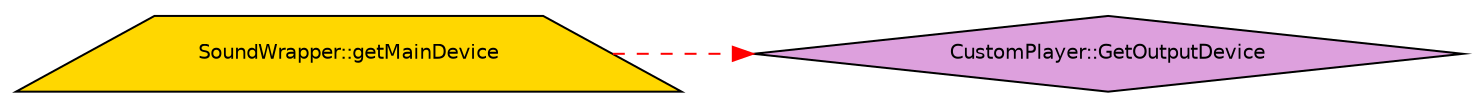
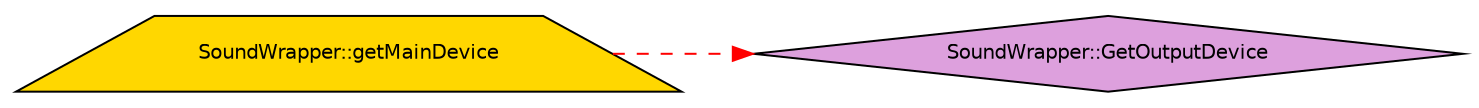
node "CustomPlayer::GetOutputDevice": label "CustomPlayer::GetOutputDevice" -> "SoundWrapper::GetOutputDevice"
